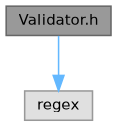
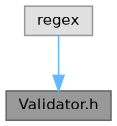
edge "Validator.h" -> "regex": reversed
